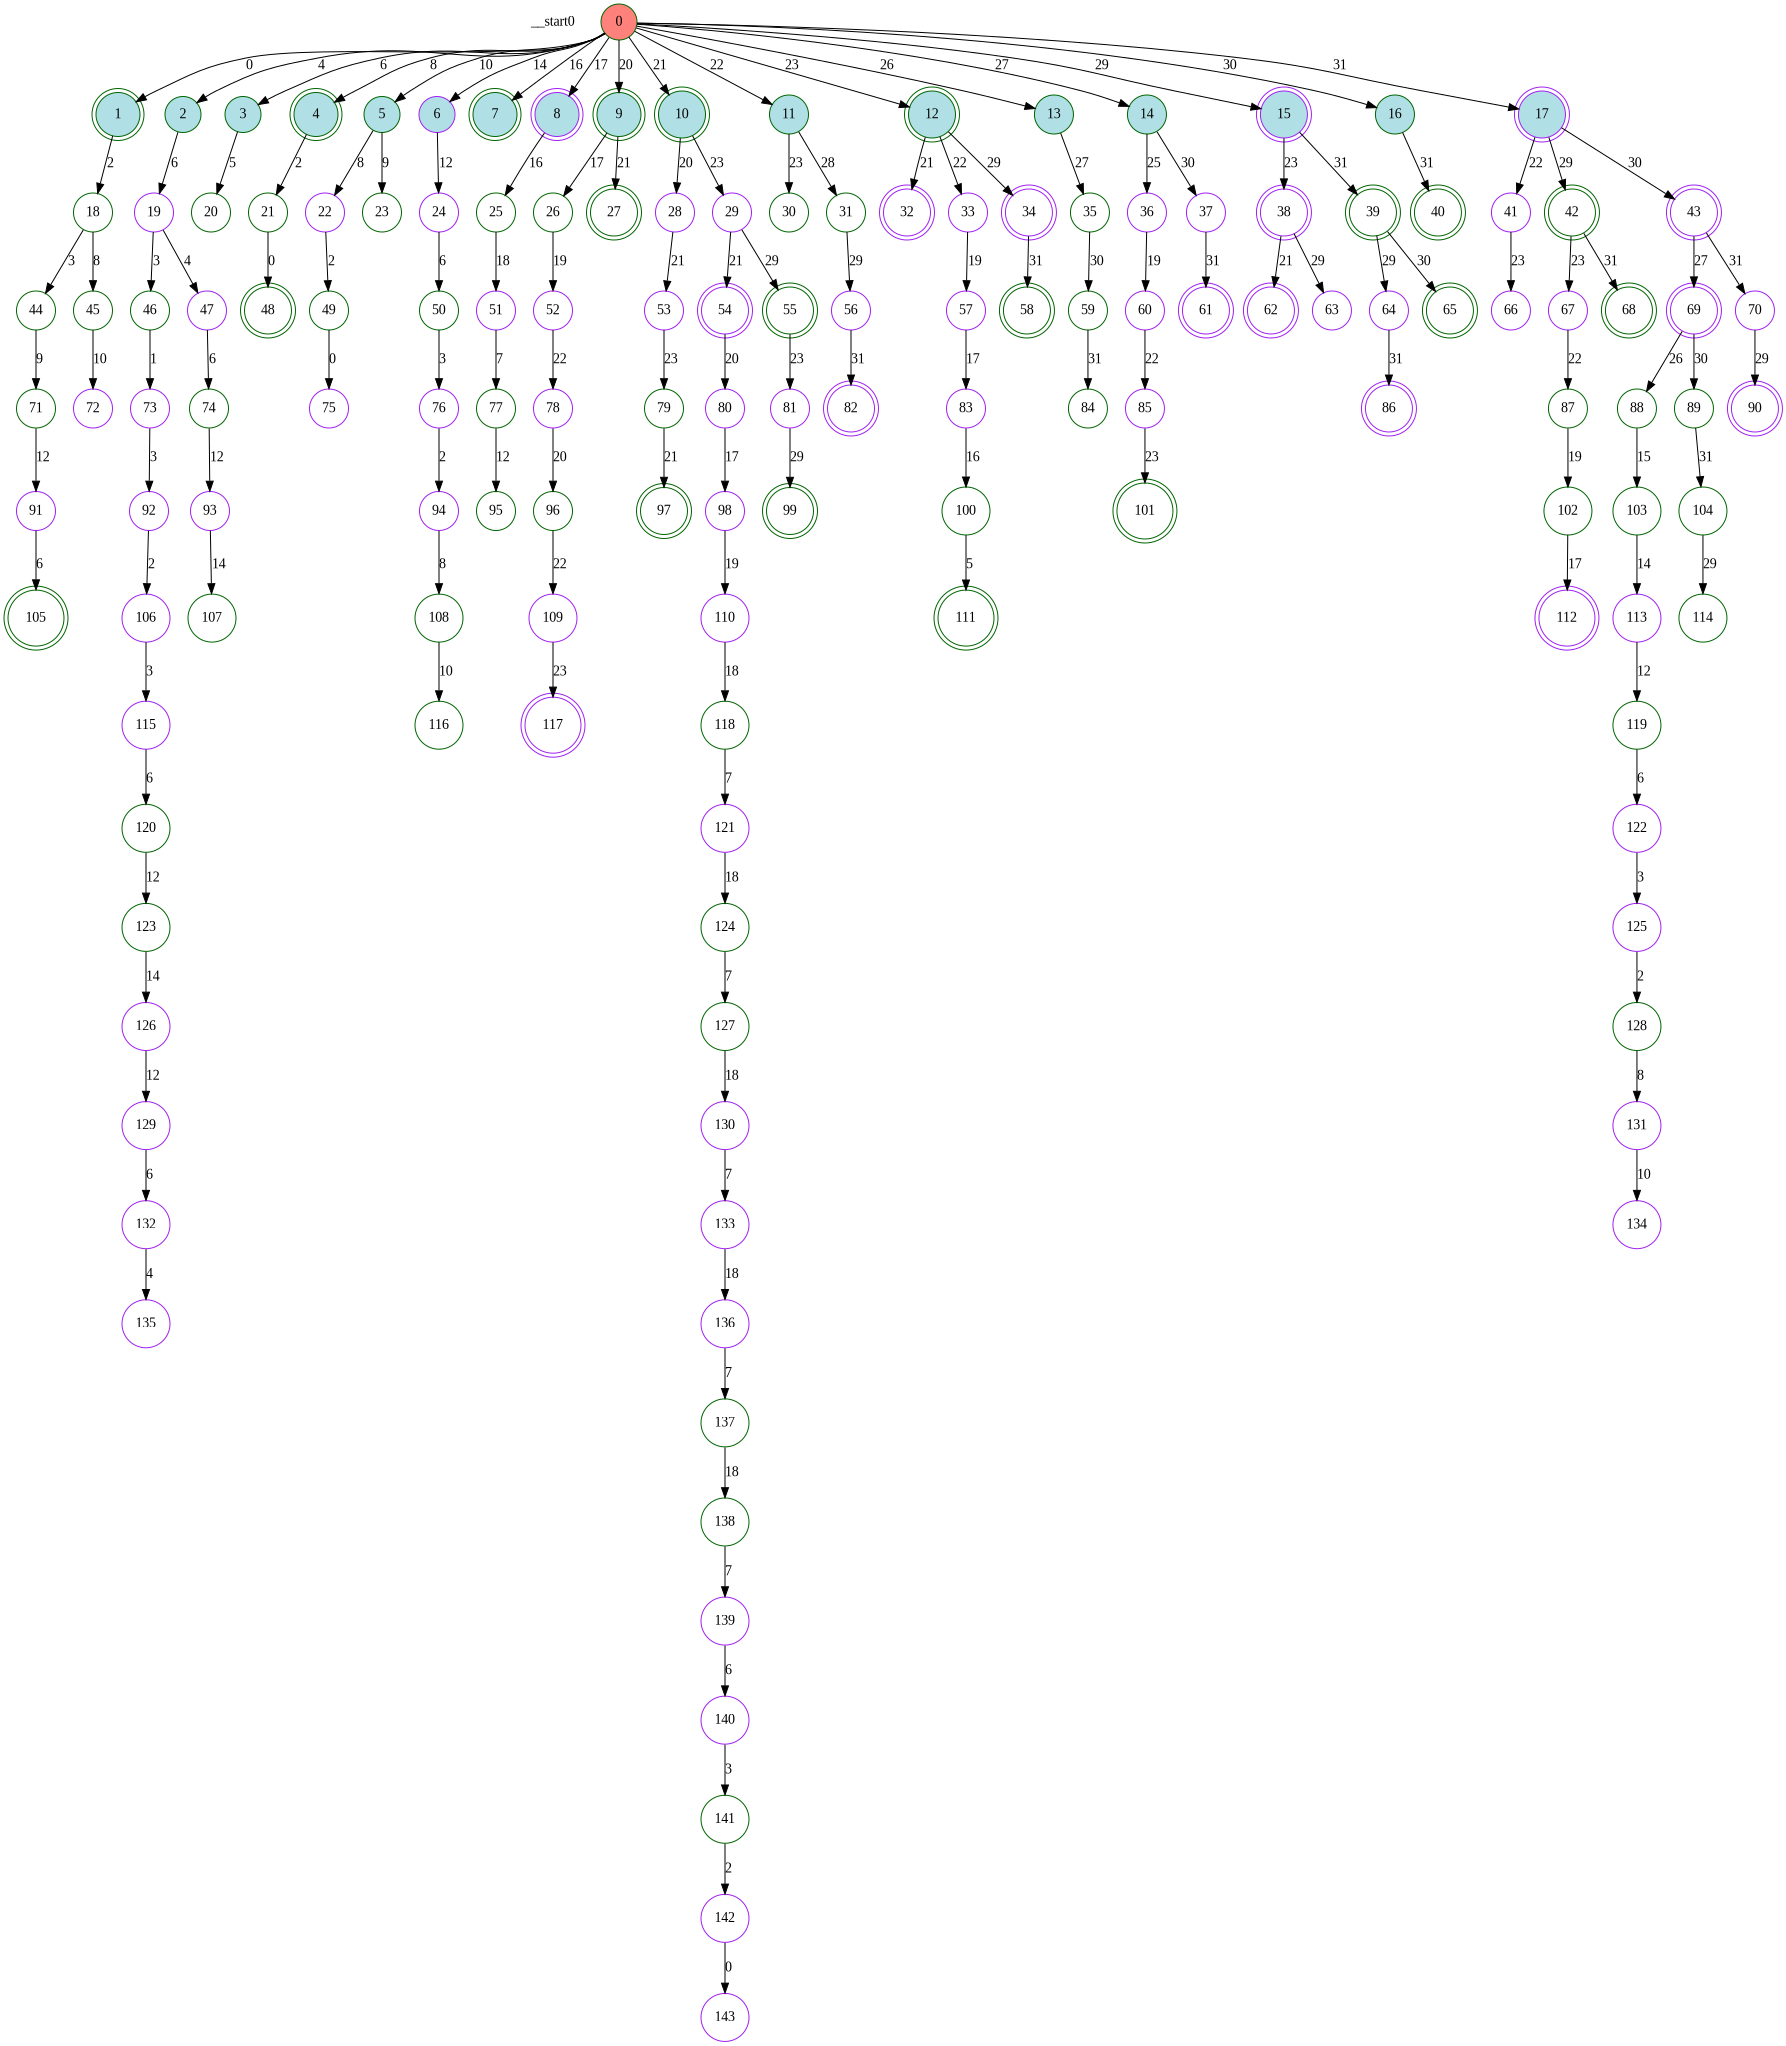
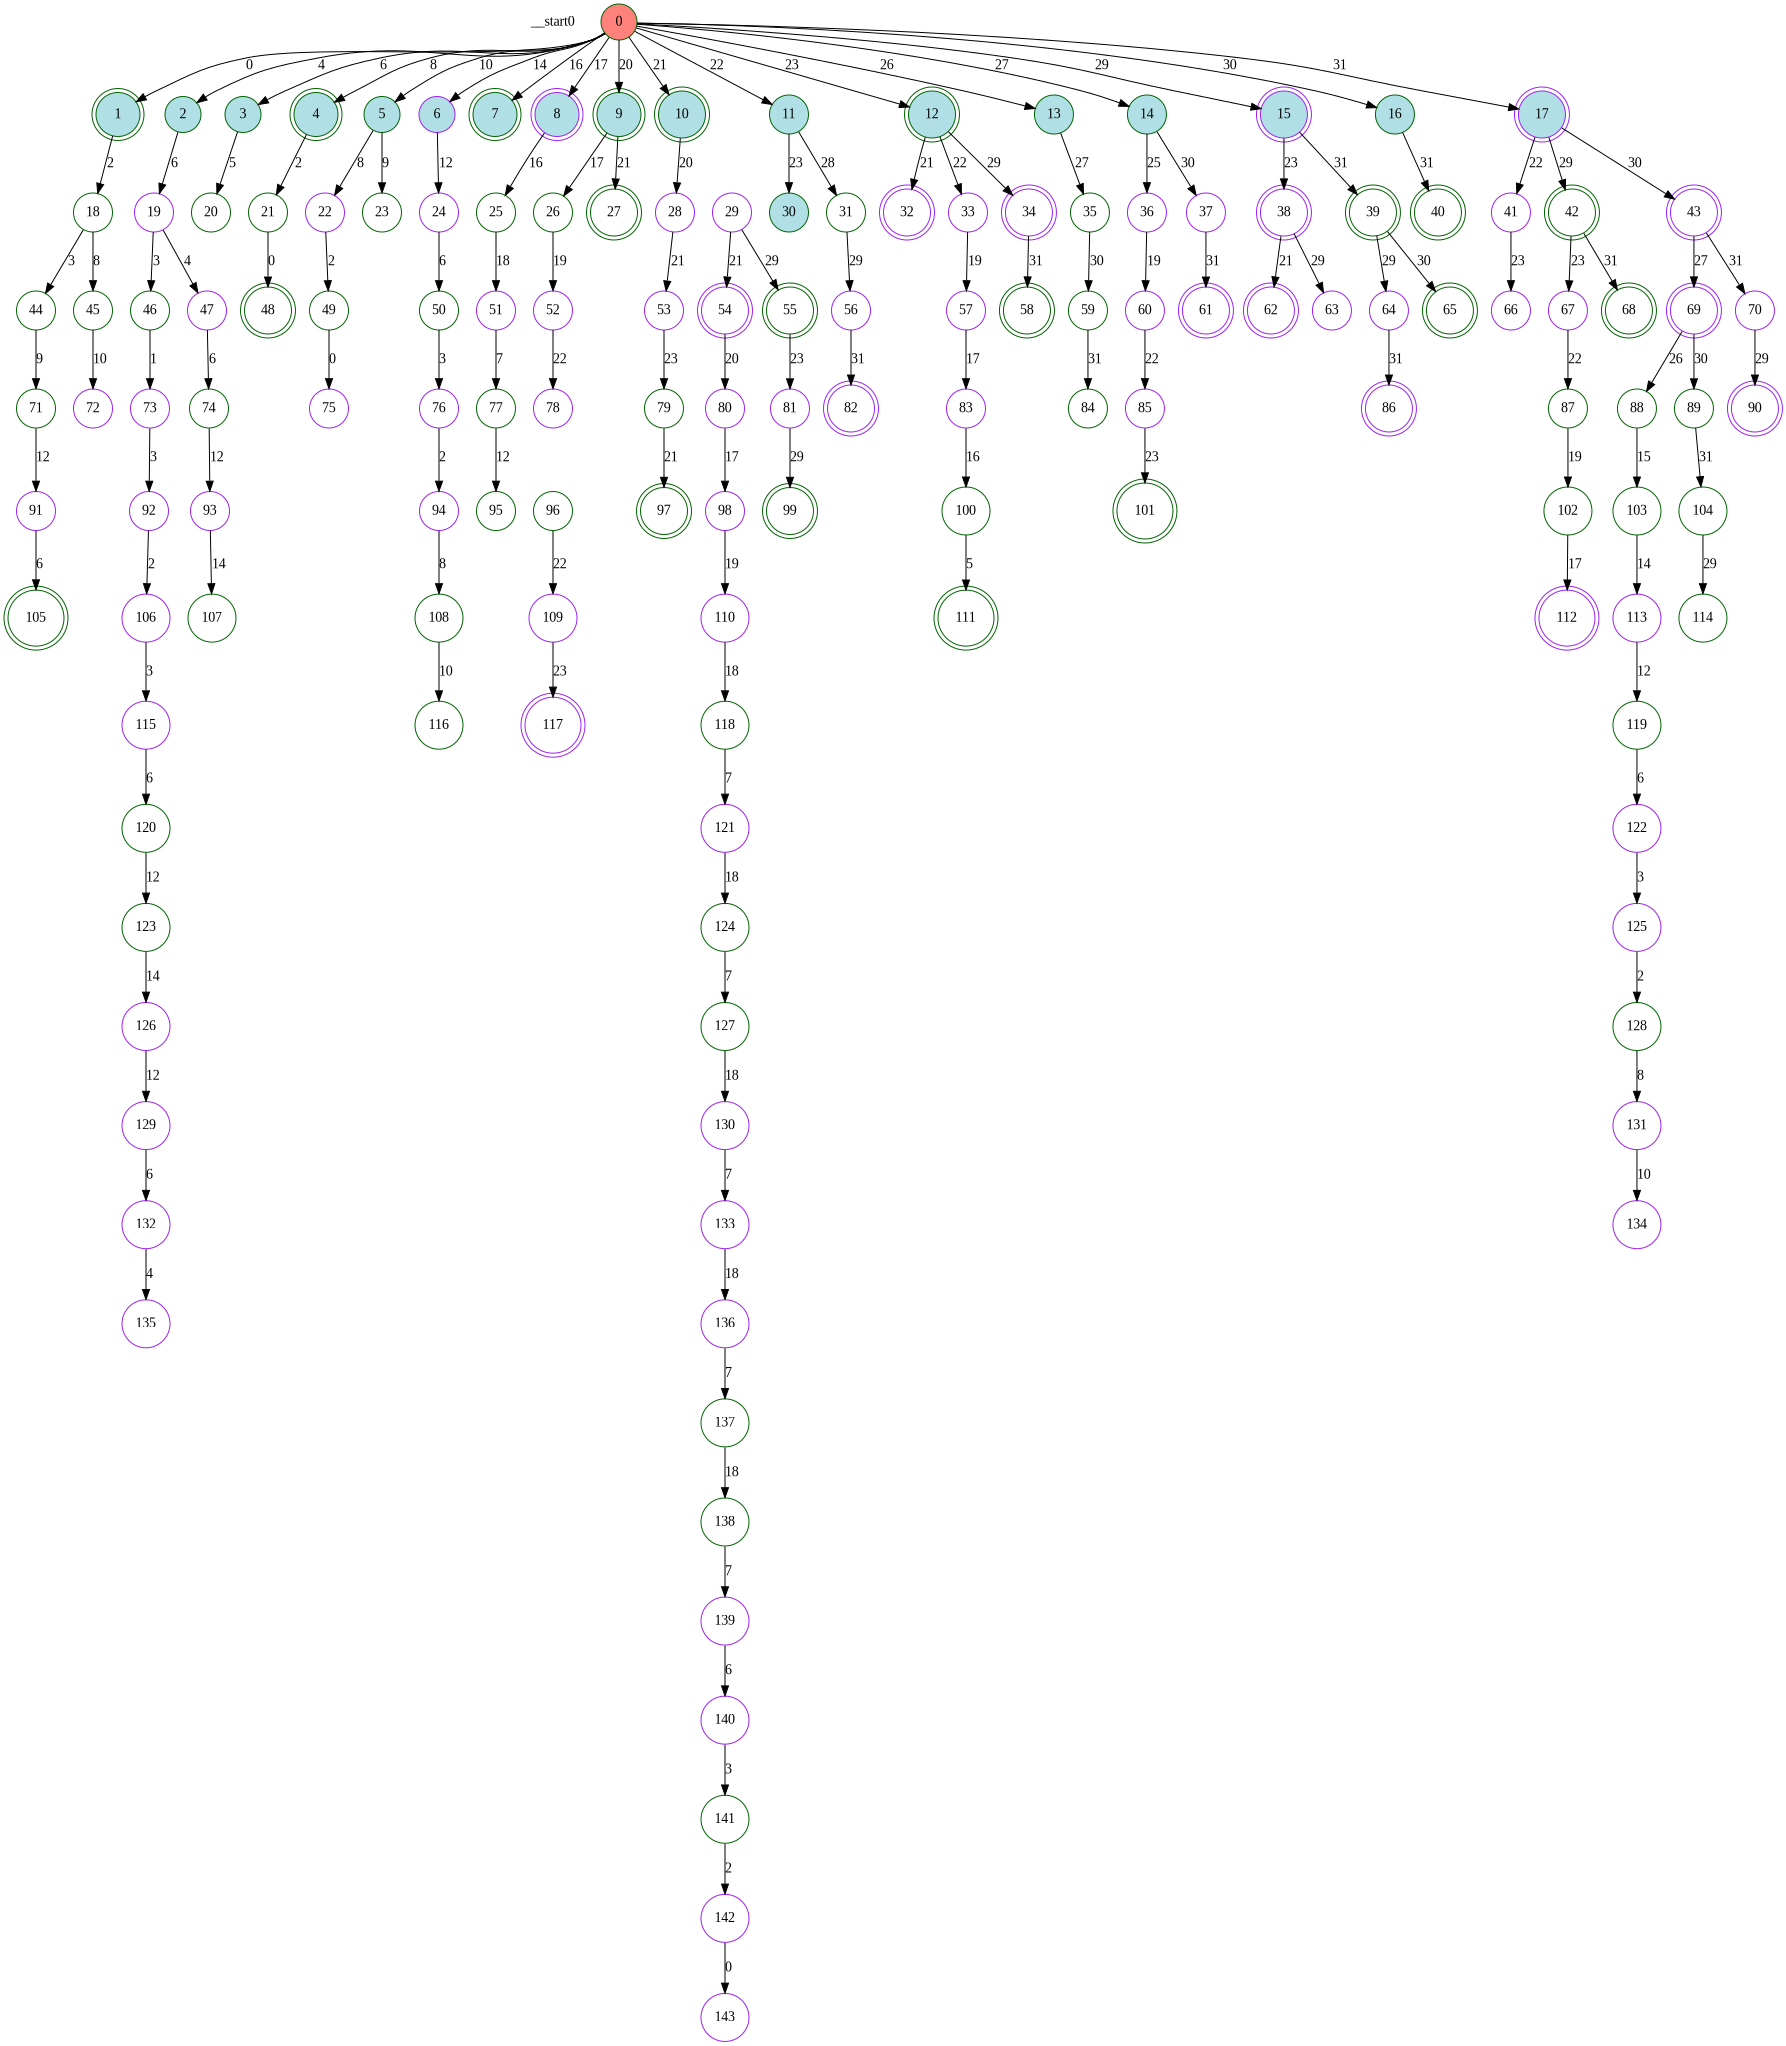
edge "10" -> "29": removed, label "23"
node "30": fillcolor white -> powderblue
edge "78" -> "96": removed, label "20"
